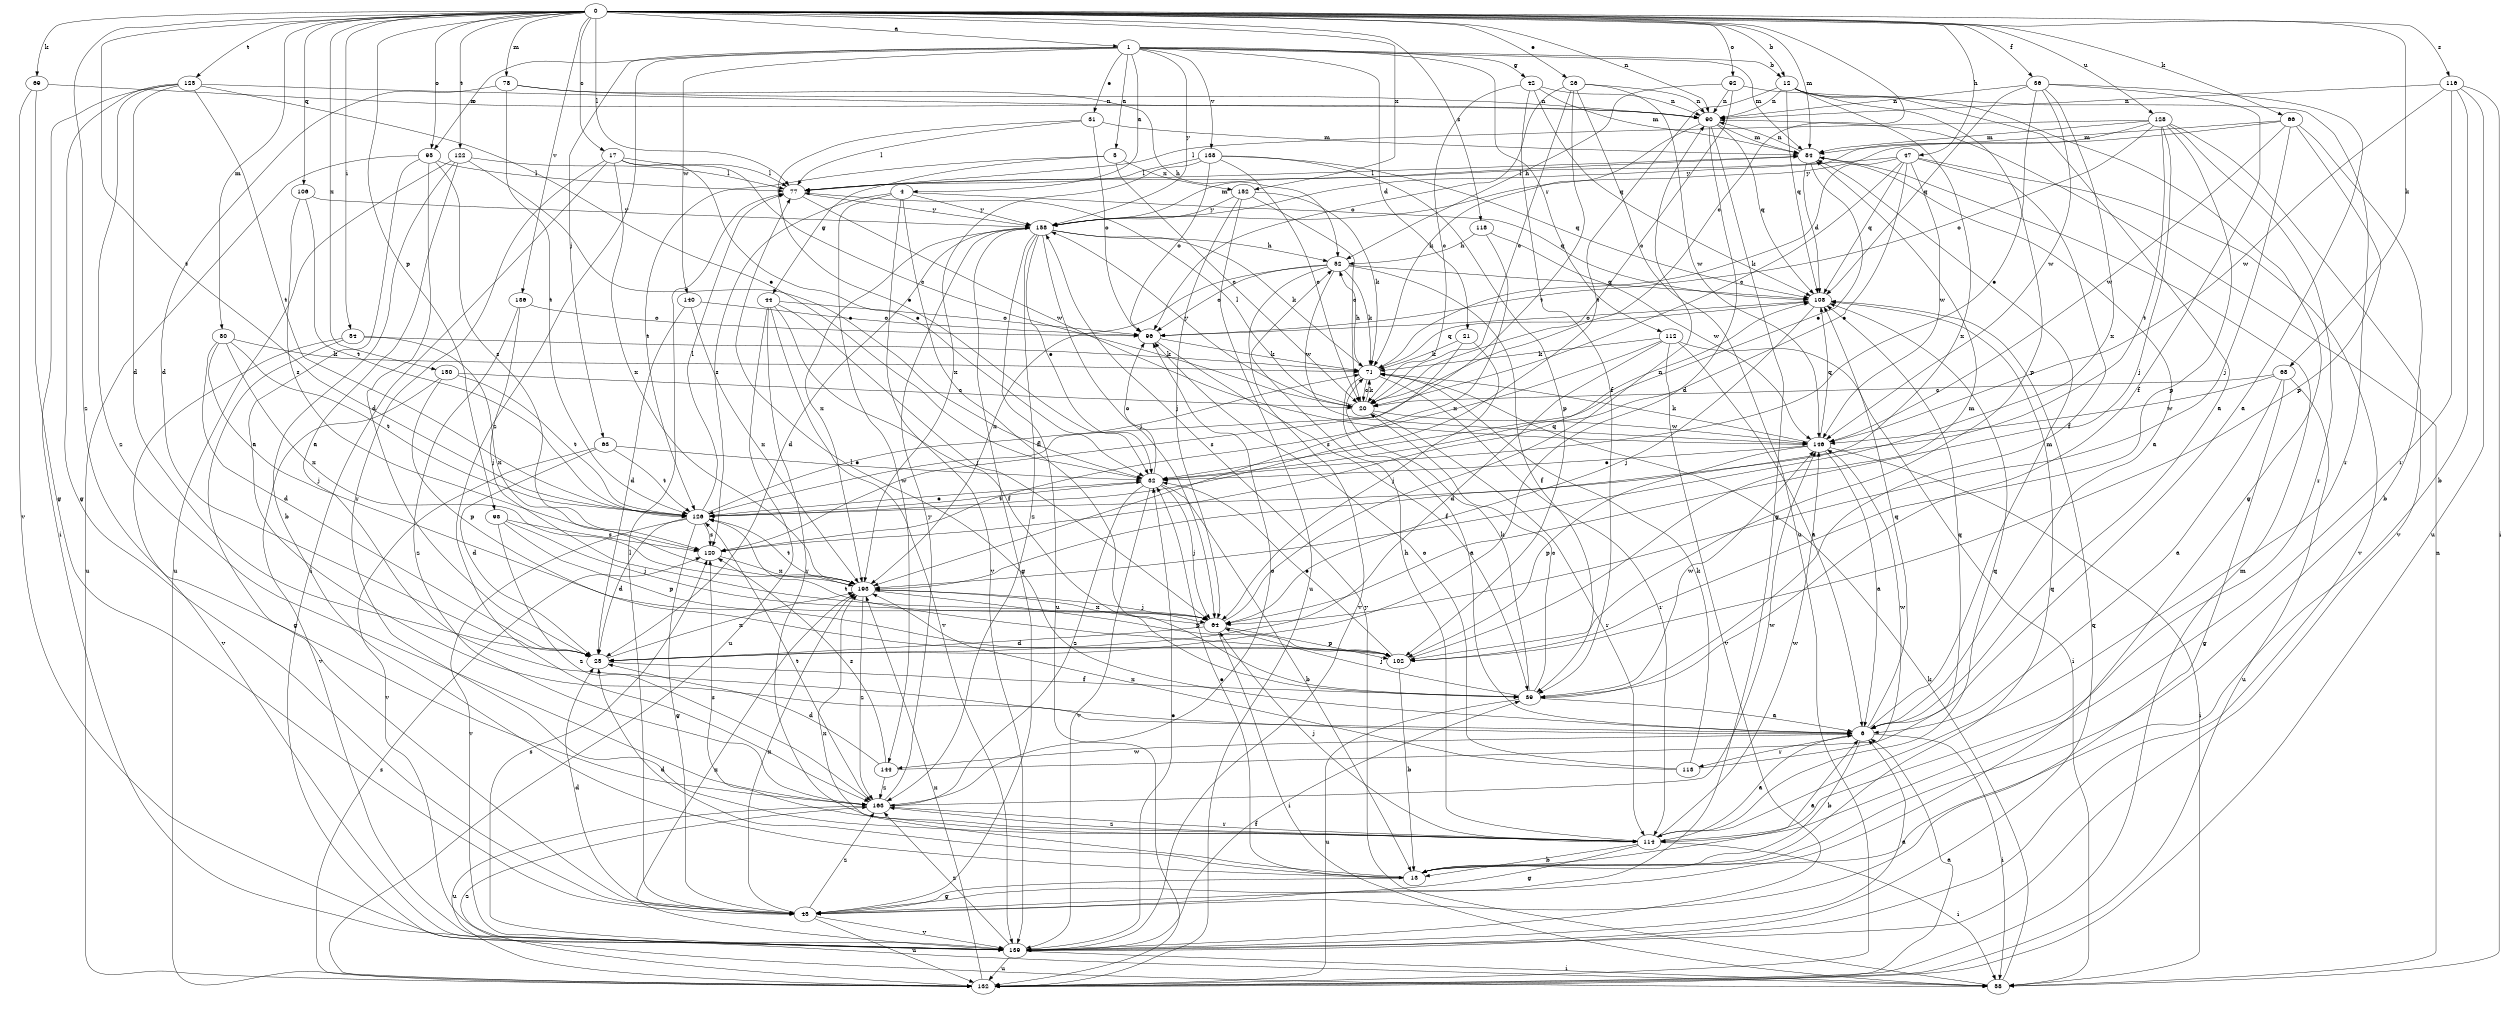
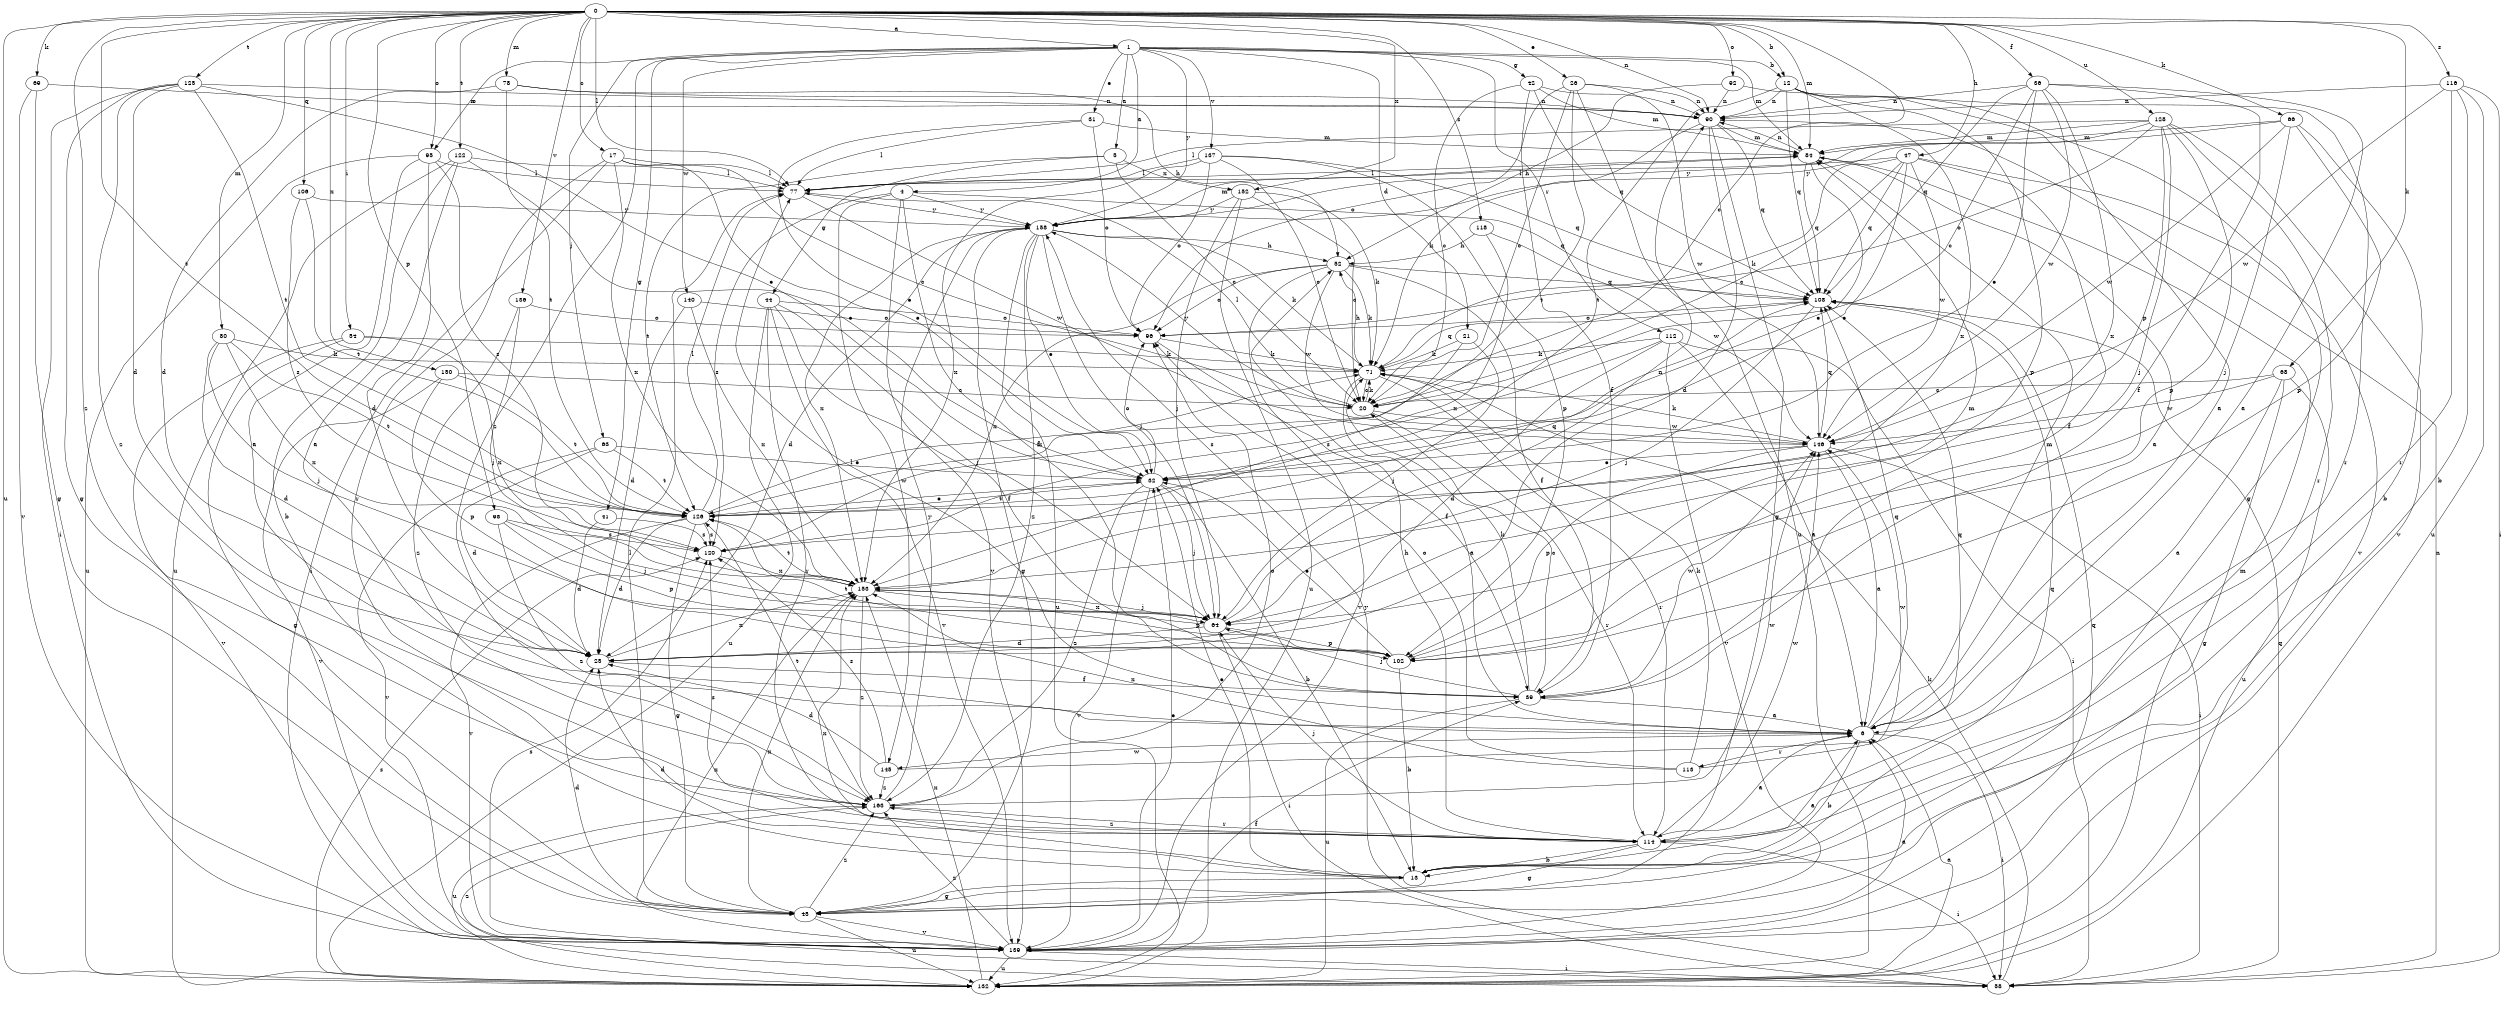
node "138": label "138" -> "137"
edge "84" -> "108": label "d" -> "q"
edge "92" -> "20": now "36" -> "20"
edge "128" -> "126": label "t" -> "p"
edge "126" -> "71": label "l" -> "k"
node "41": added
node "193": label "193" -> "153"
edge "114" -> "108": now "58" -> "108"
edge "0" -> "132": added, label "u"
node "144": label "144" -> "145"
